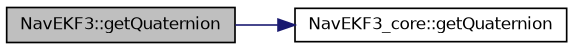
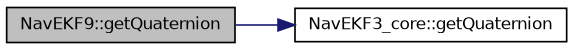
node "NavEKF3::getQuaternion": label "NavEKF3::getQuaternion" -> "NavEKF9::getQuaternion"
